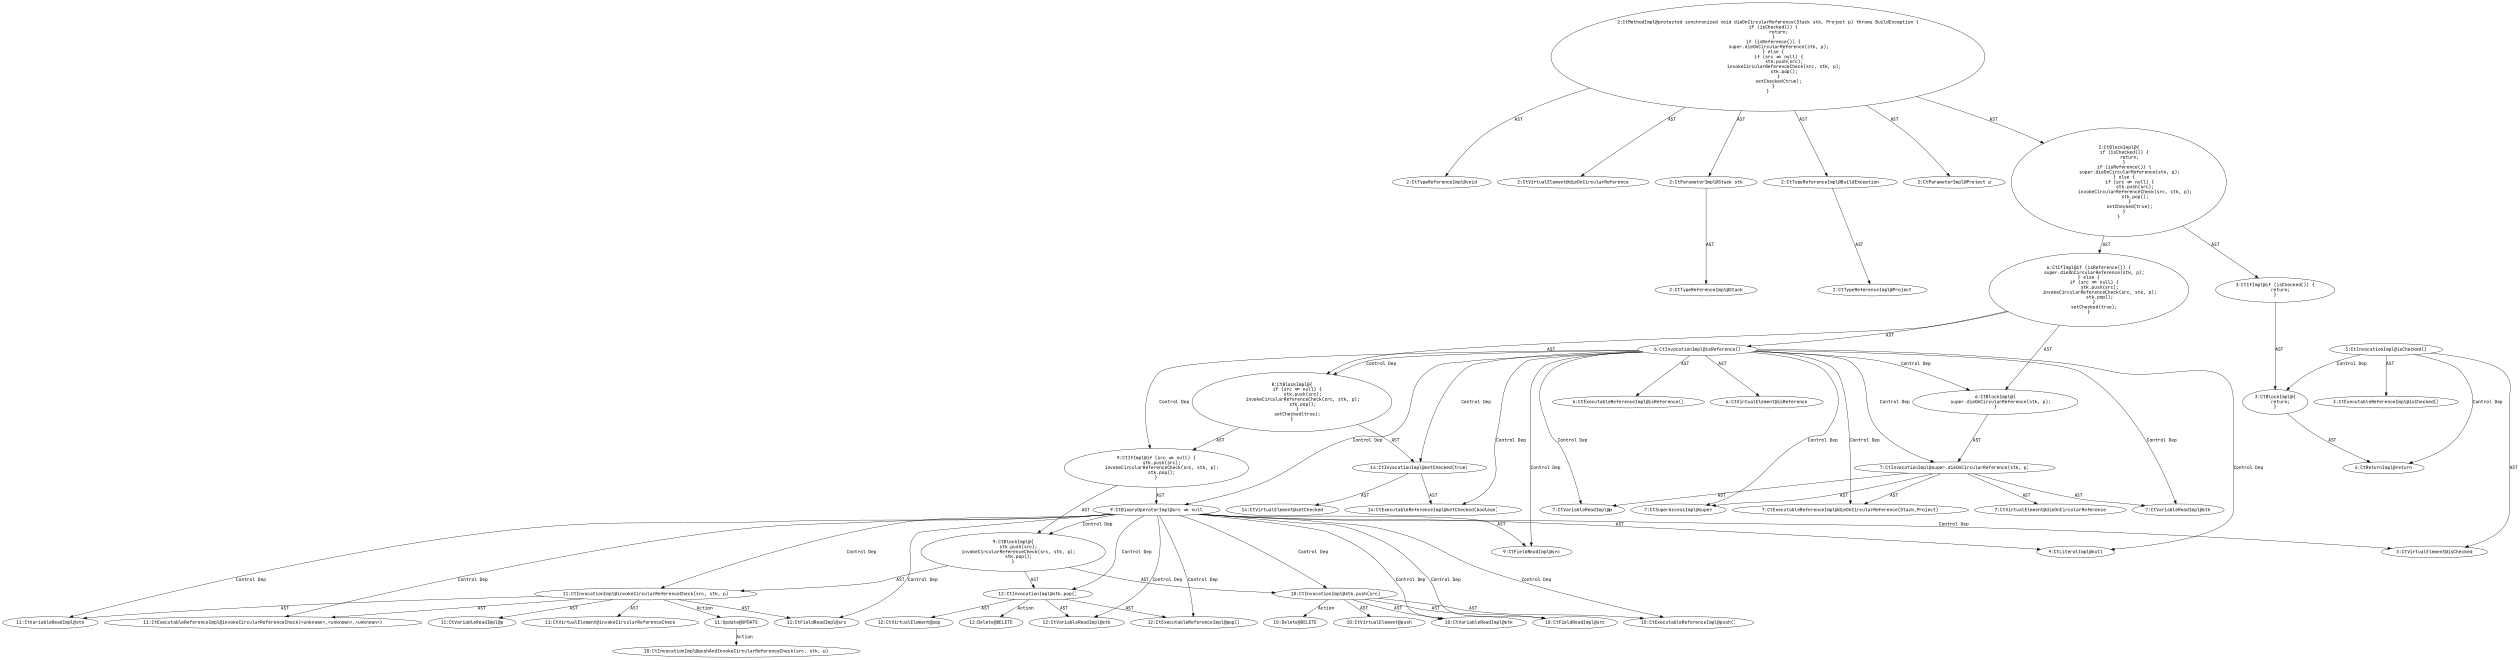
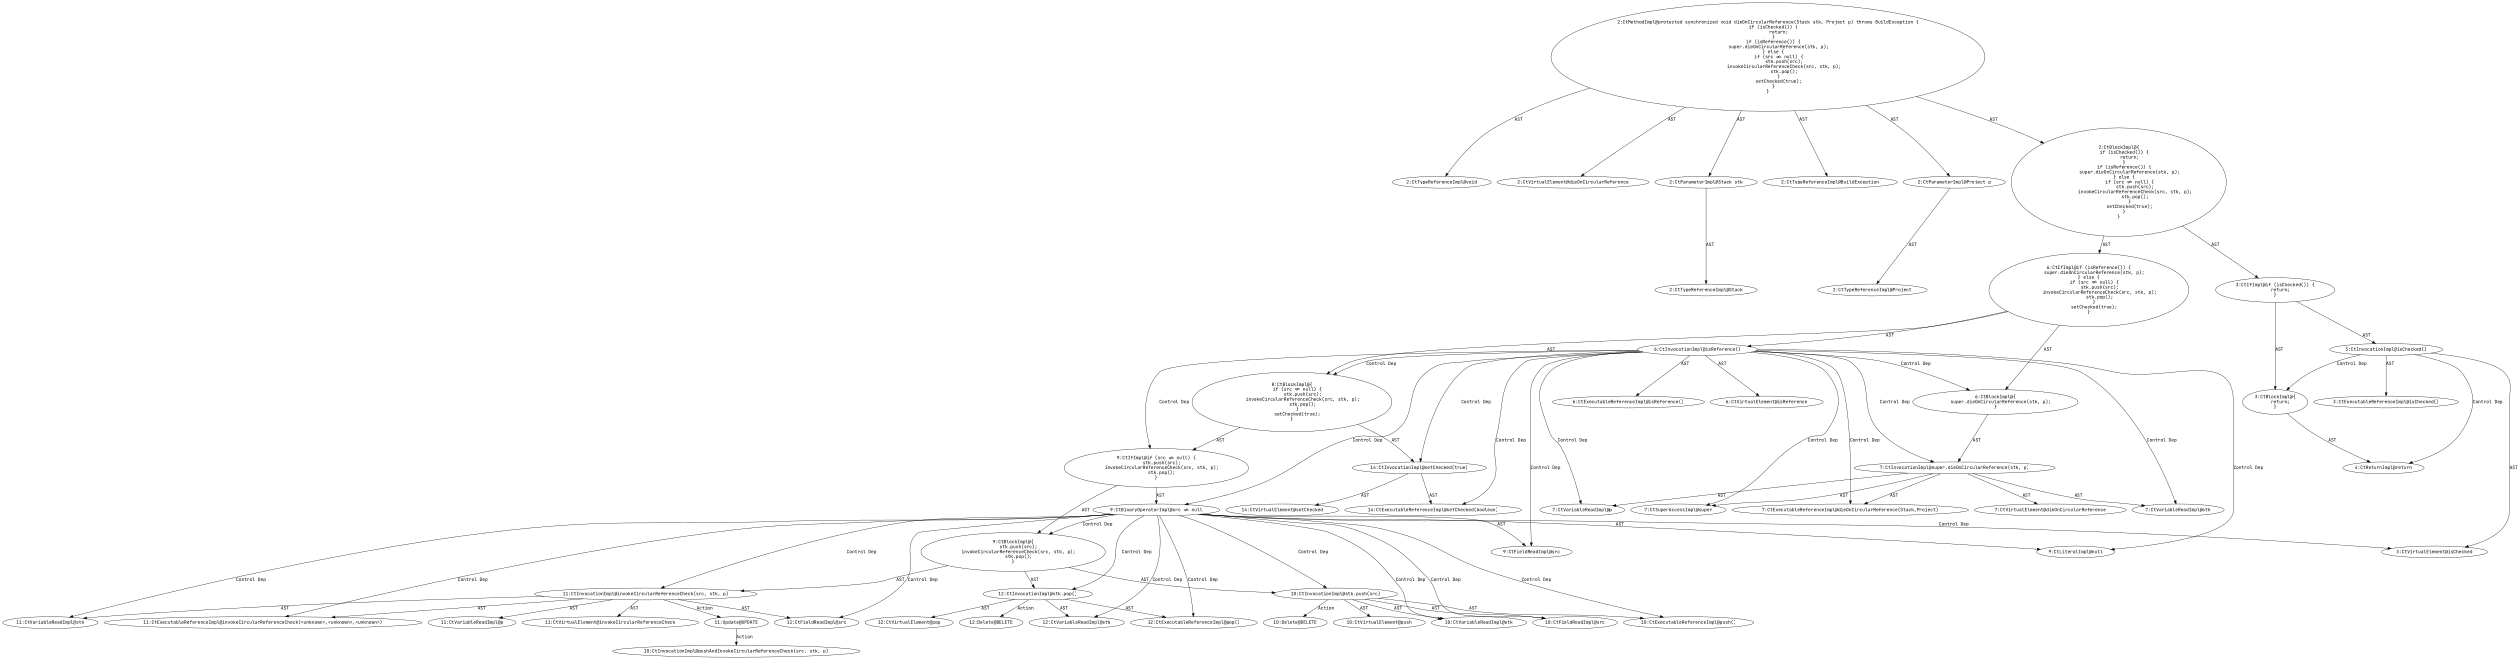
edge "2:CtTypeReferenceImpl@BuildException" -> "2:CtTypeReferenceImpl@Project": now "2:CtParameterImpl@Project p" -> "2:CtTypeReferenceImpl@Project"
edge "3:CtIfImpl@if (isChecked()) { return; }" -> "3:CtInvocationImpl@isChecked()": added, label "AST"
